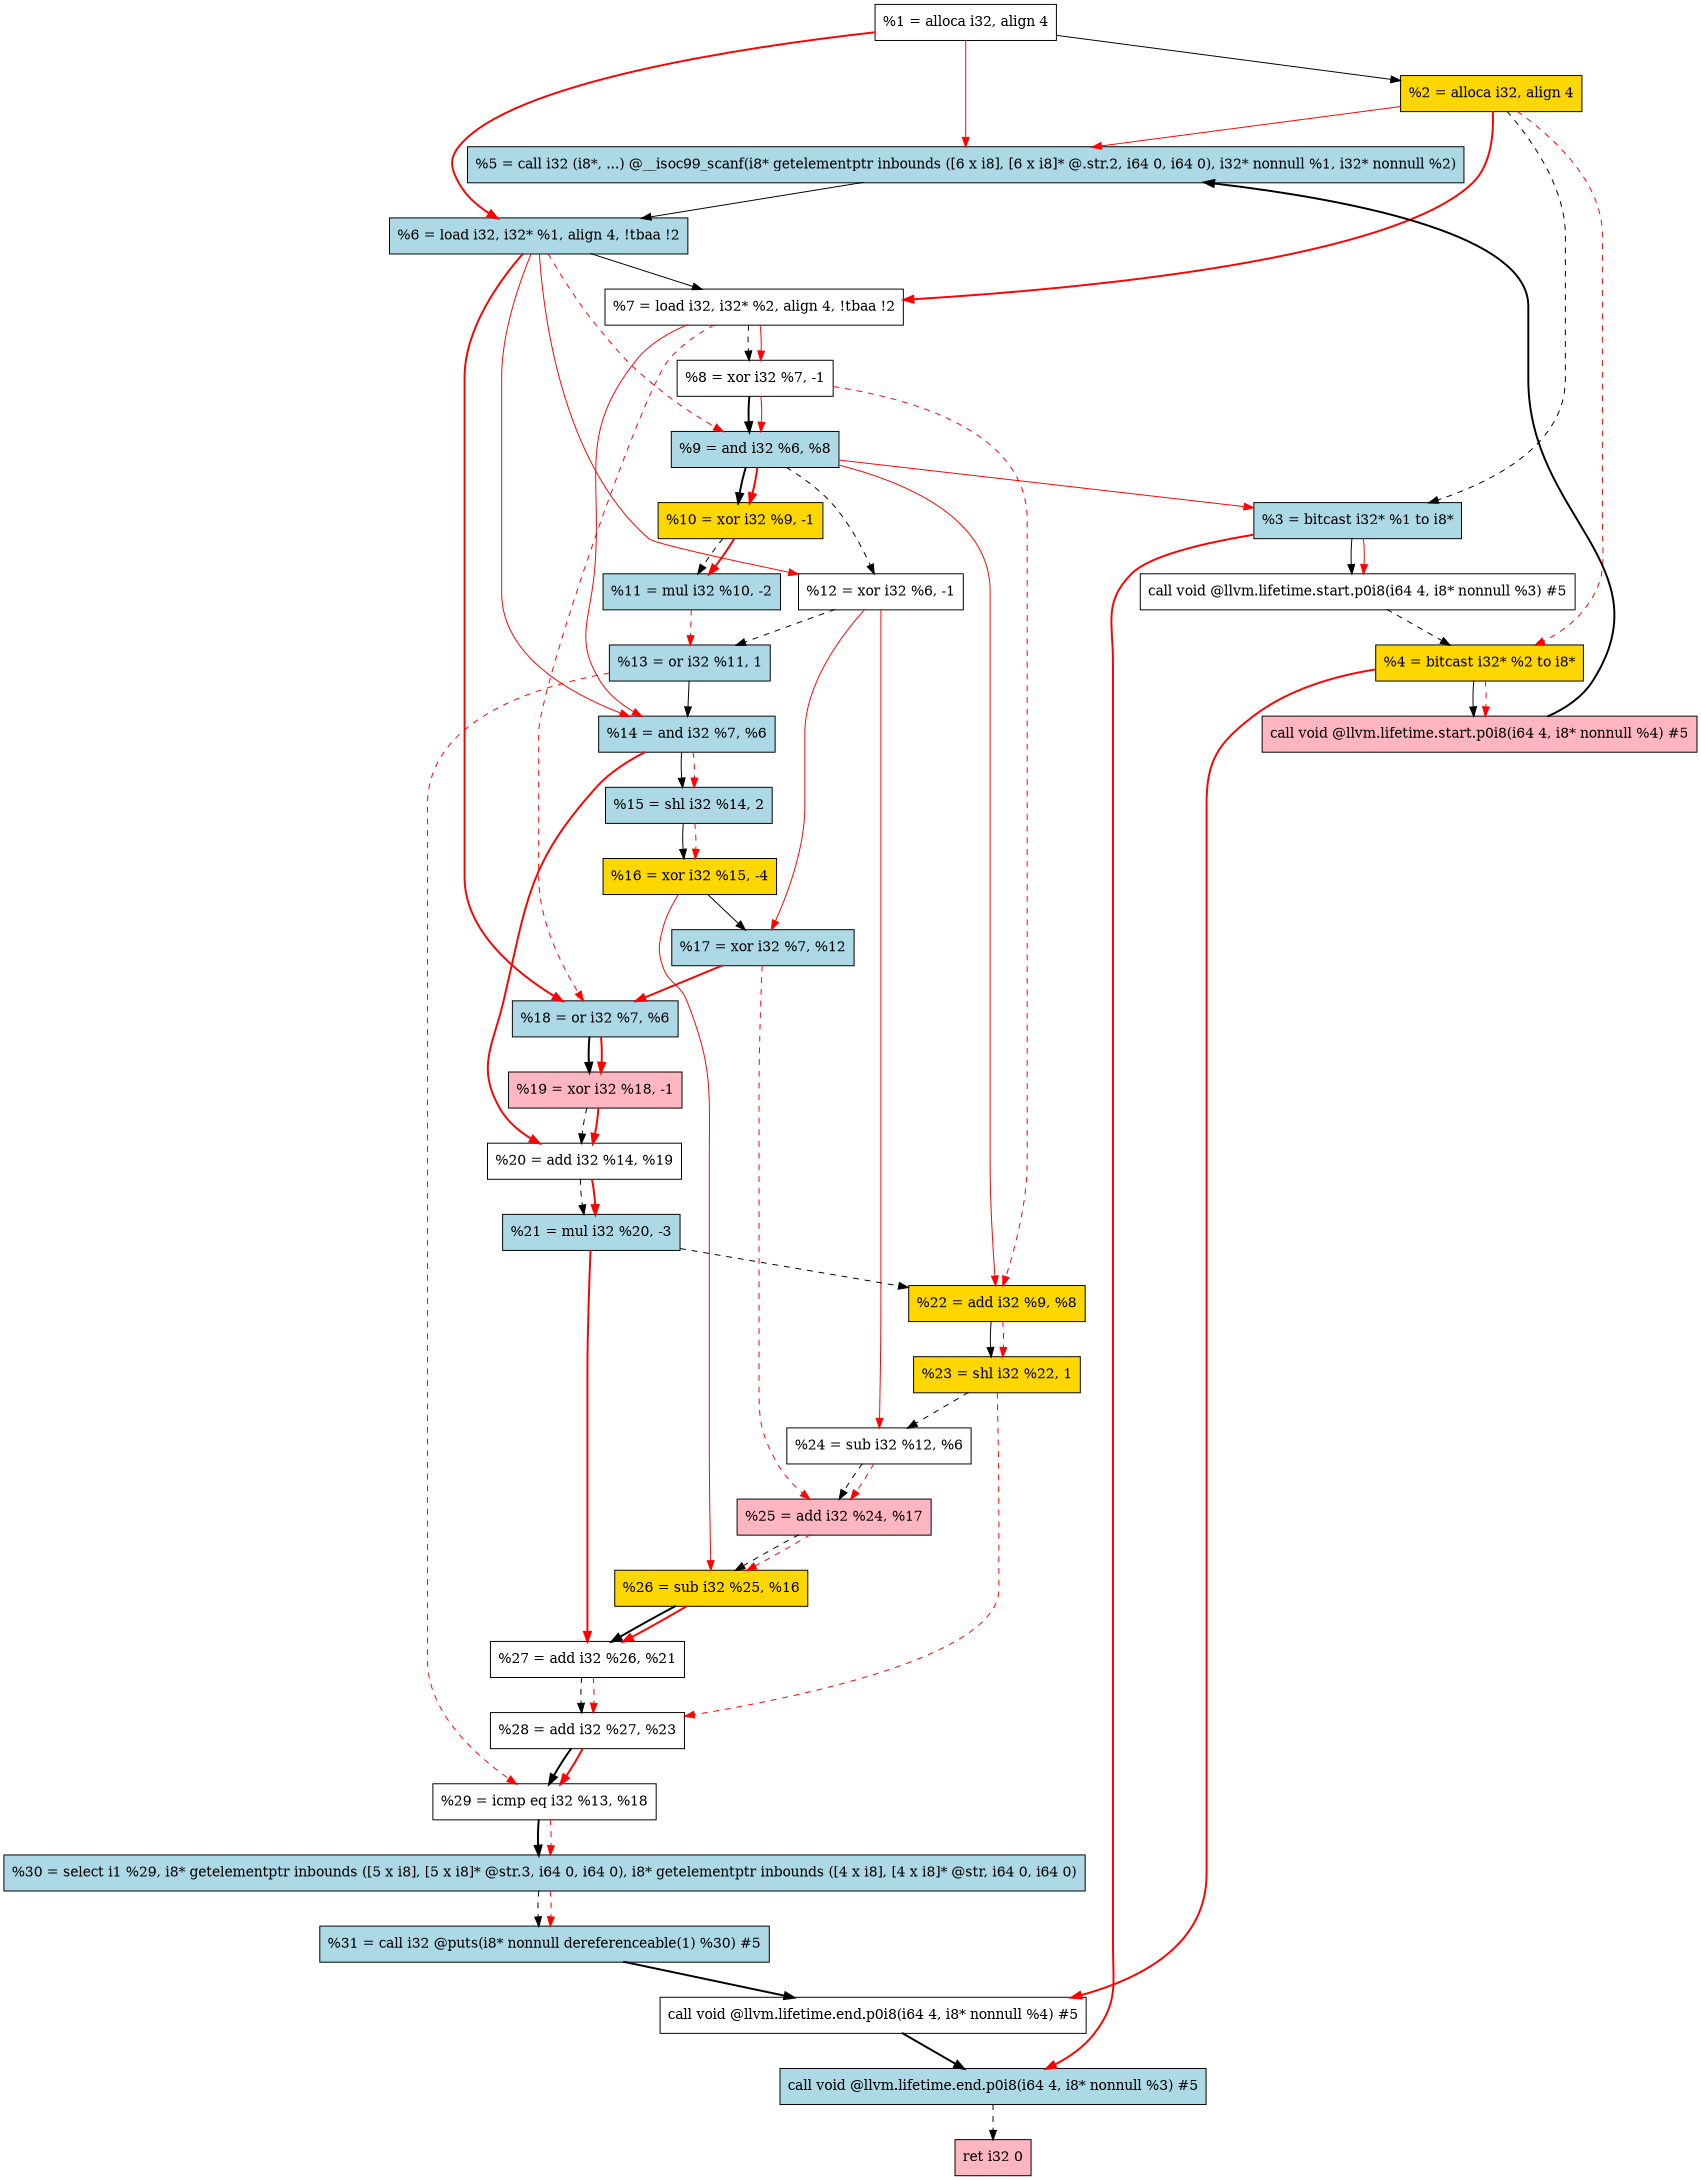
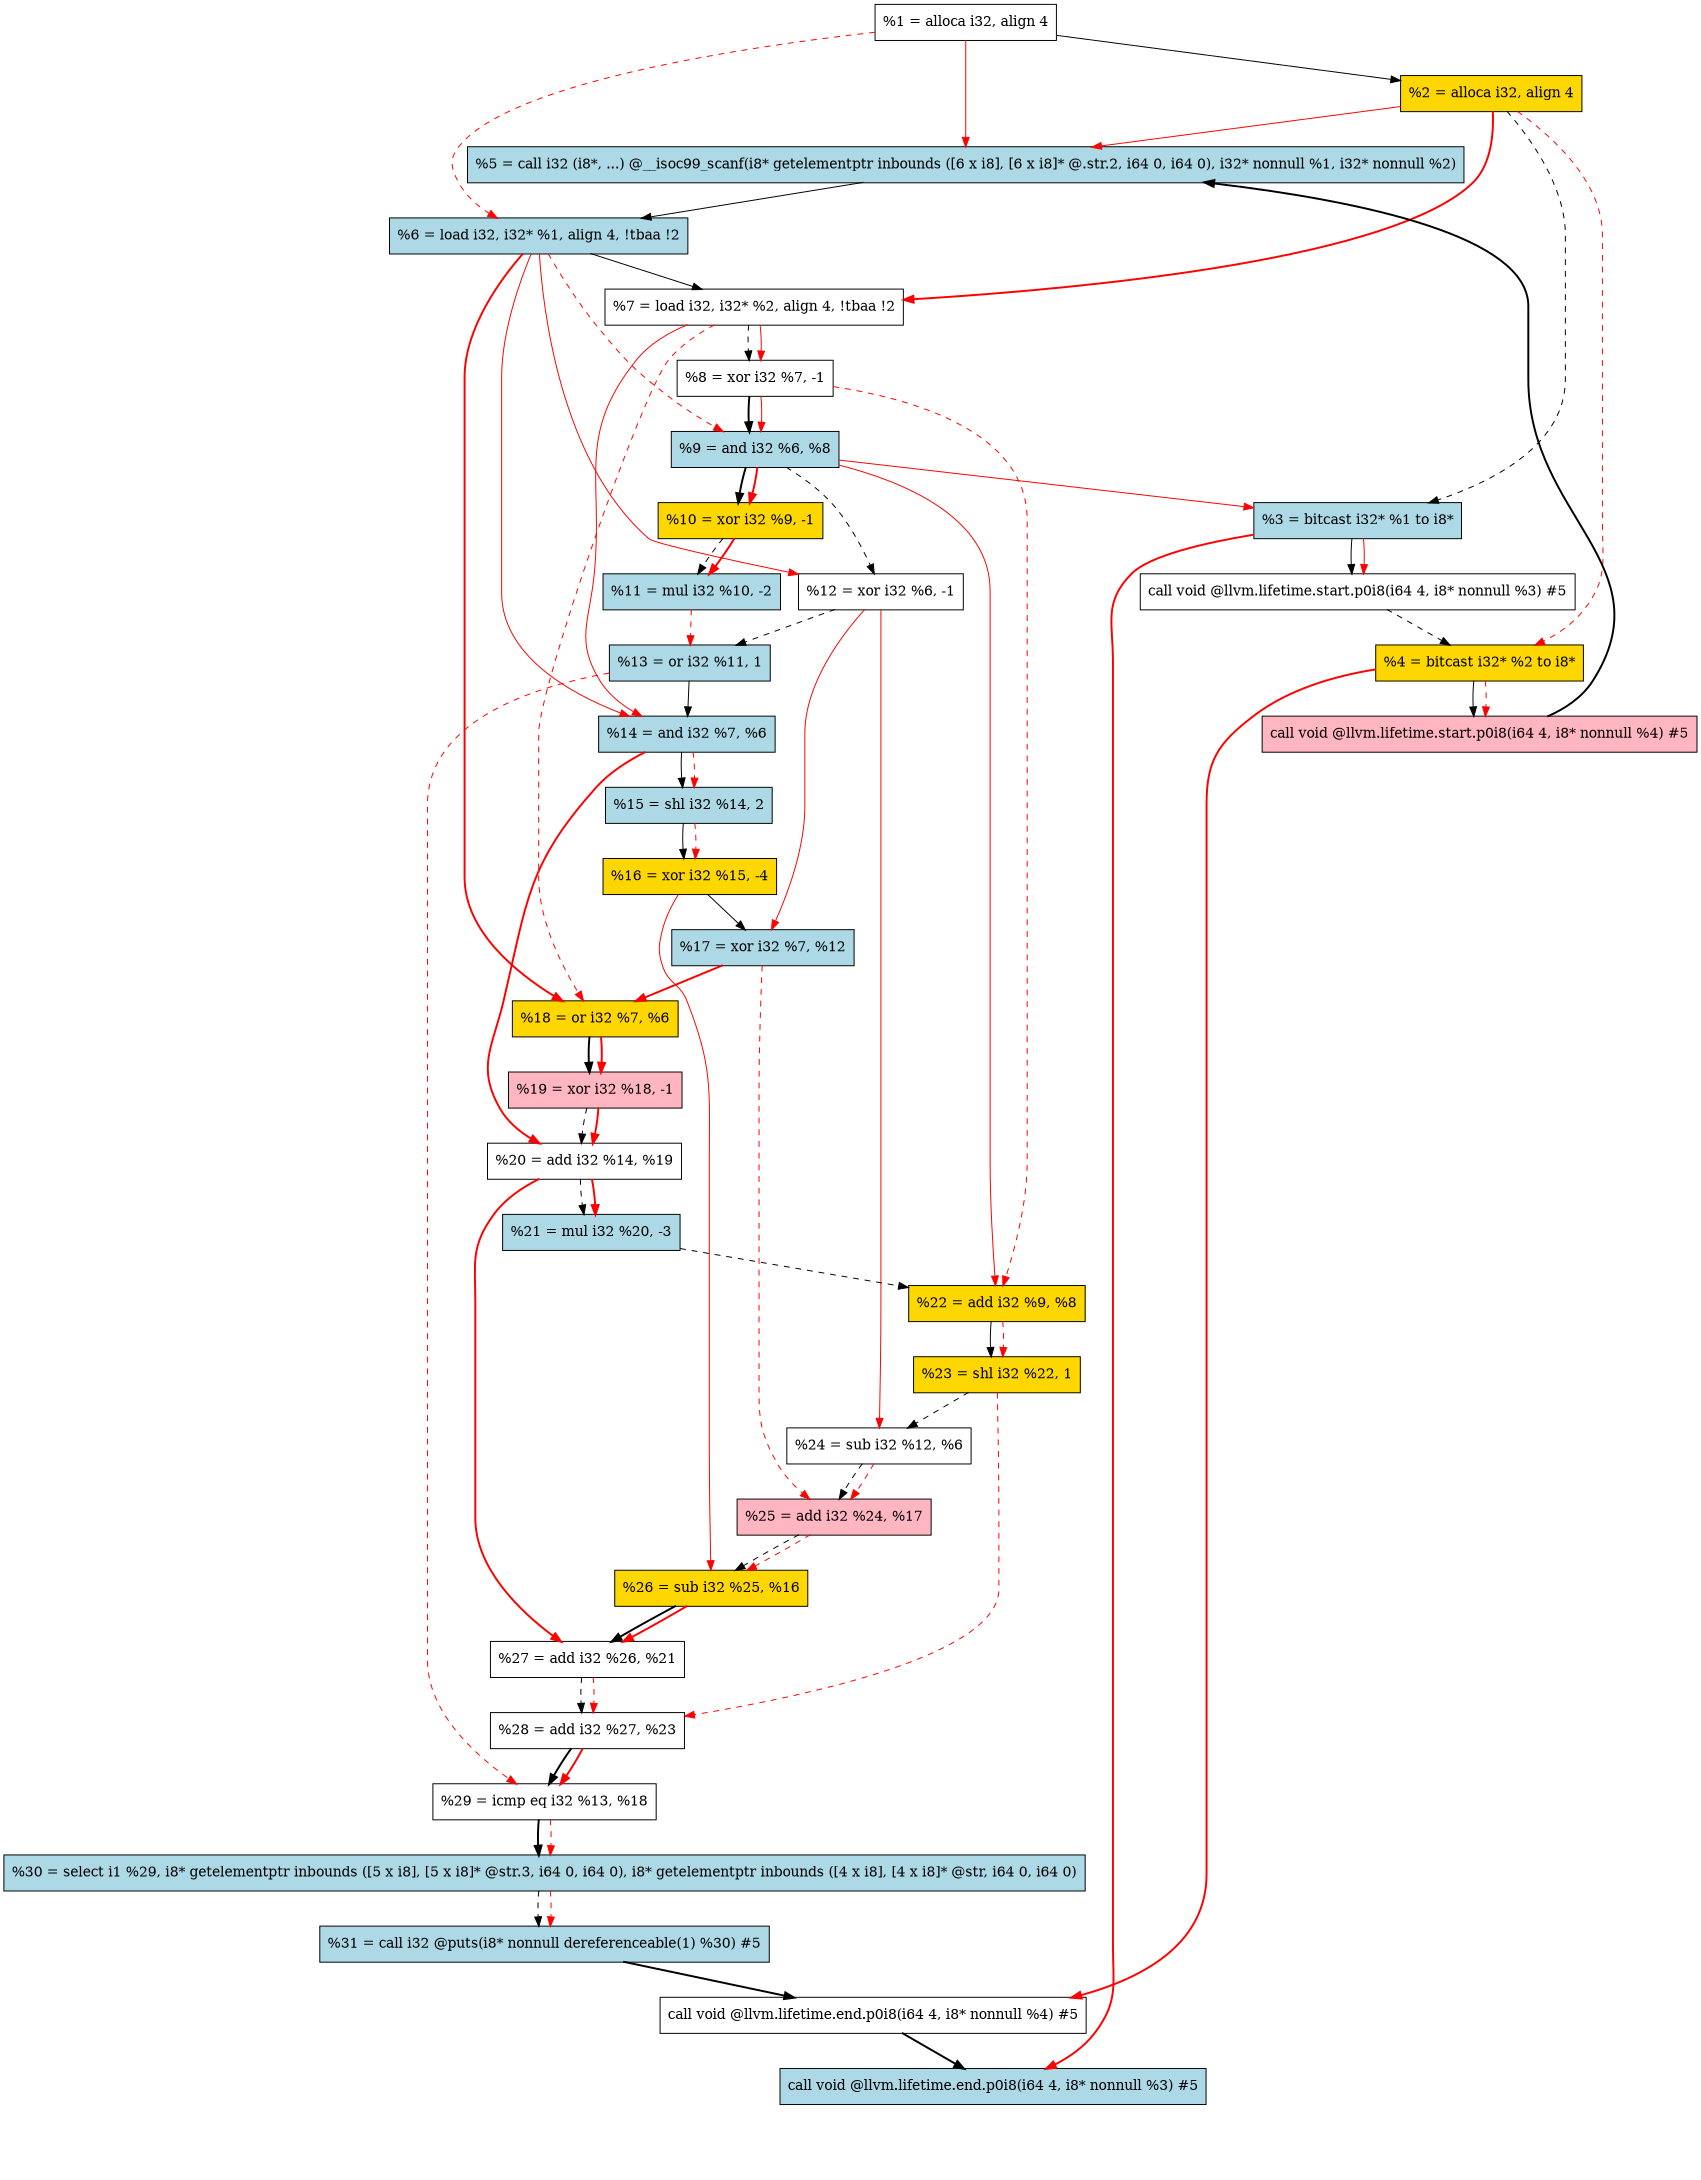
edge "%1 = alloca i32, align 4" -> "%6 = load i32, i32* %1, align 4, !tbaa !2": style bold -> dashed
node "%18 = or i32 %7, %6": fillcolor lightblue -> gold
edge "%21 = mul i32 %20, -3" -> "%27 = add i32 %26, %21": now "%20 = add i32 %14, %19" -> "%27 = add i32 %26, %21"
node "ret i32 0": removed
